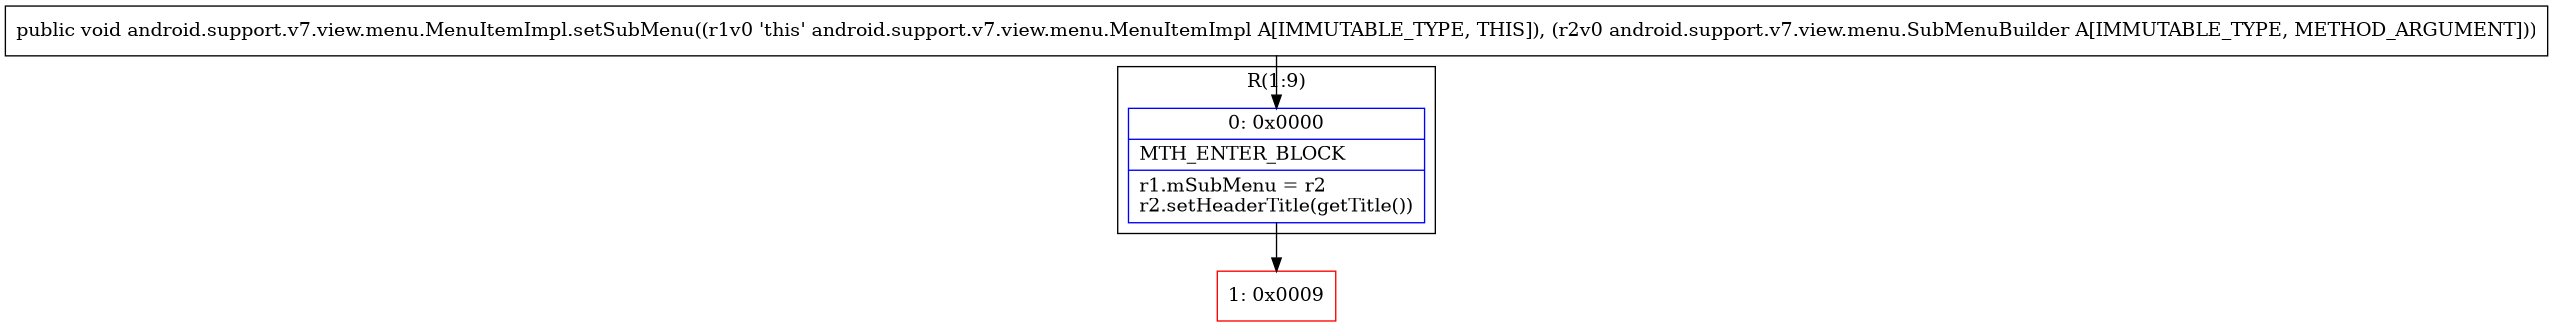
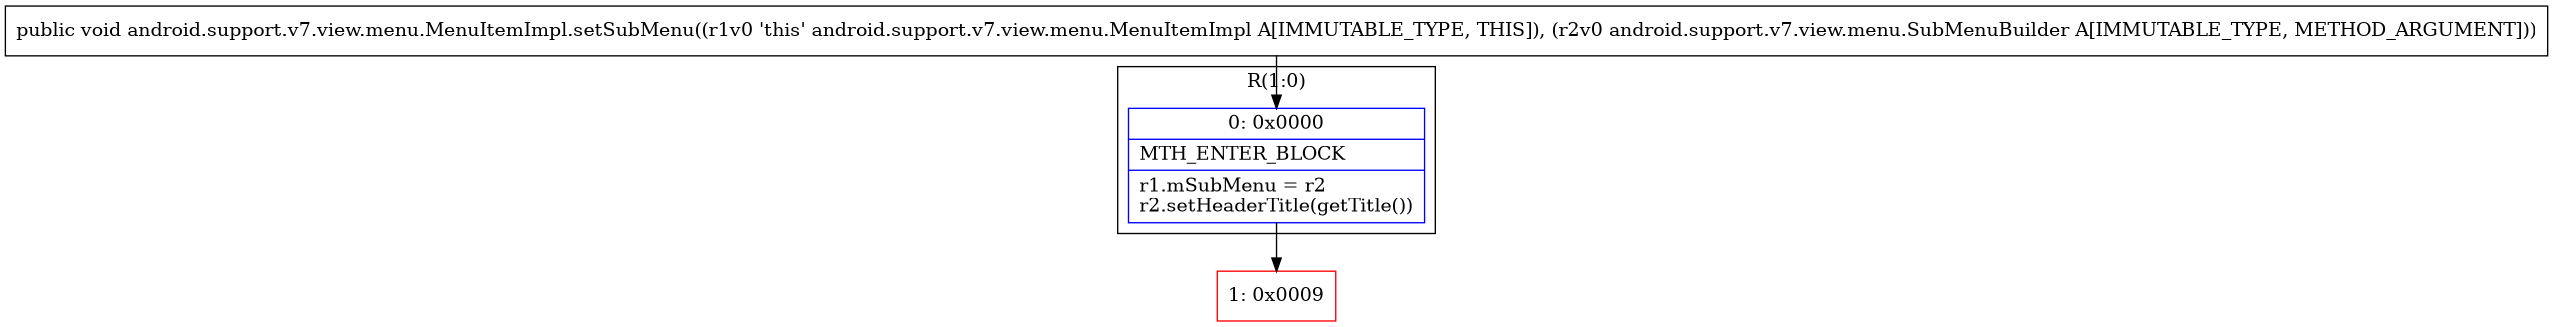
cluster "R(1:9)": label "R(1:9)" -> "R(1:0)"
